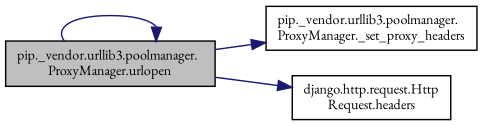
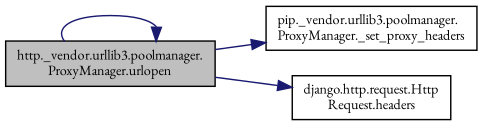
node "pip._vendor.urllib3.poolmanager. ProxyManager.urlopen": label "pip._vendor.urllib3.poolmanager. ProxyManager.urlopen" -> "http._vendor.urllib3.poolmanager. ProxyManager.urlopen"
